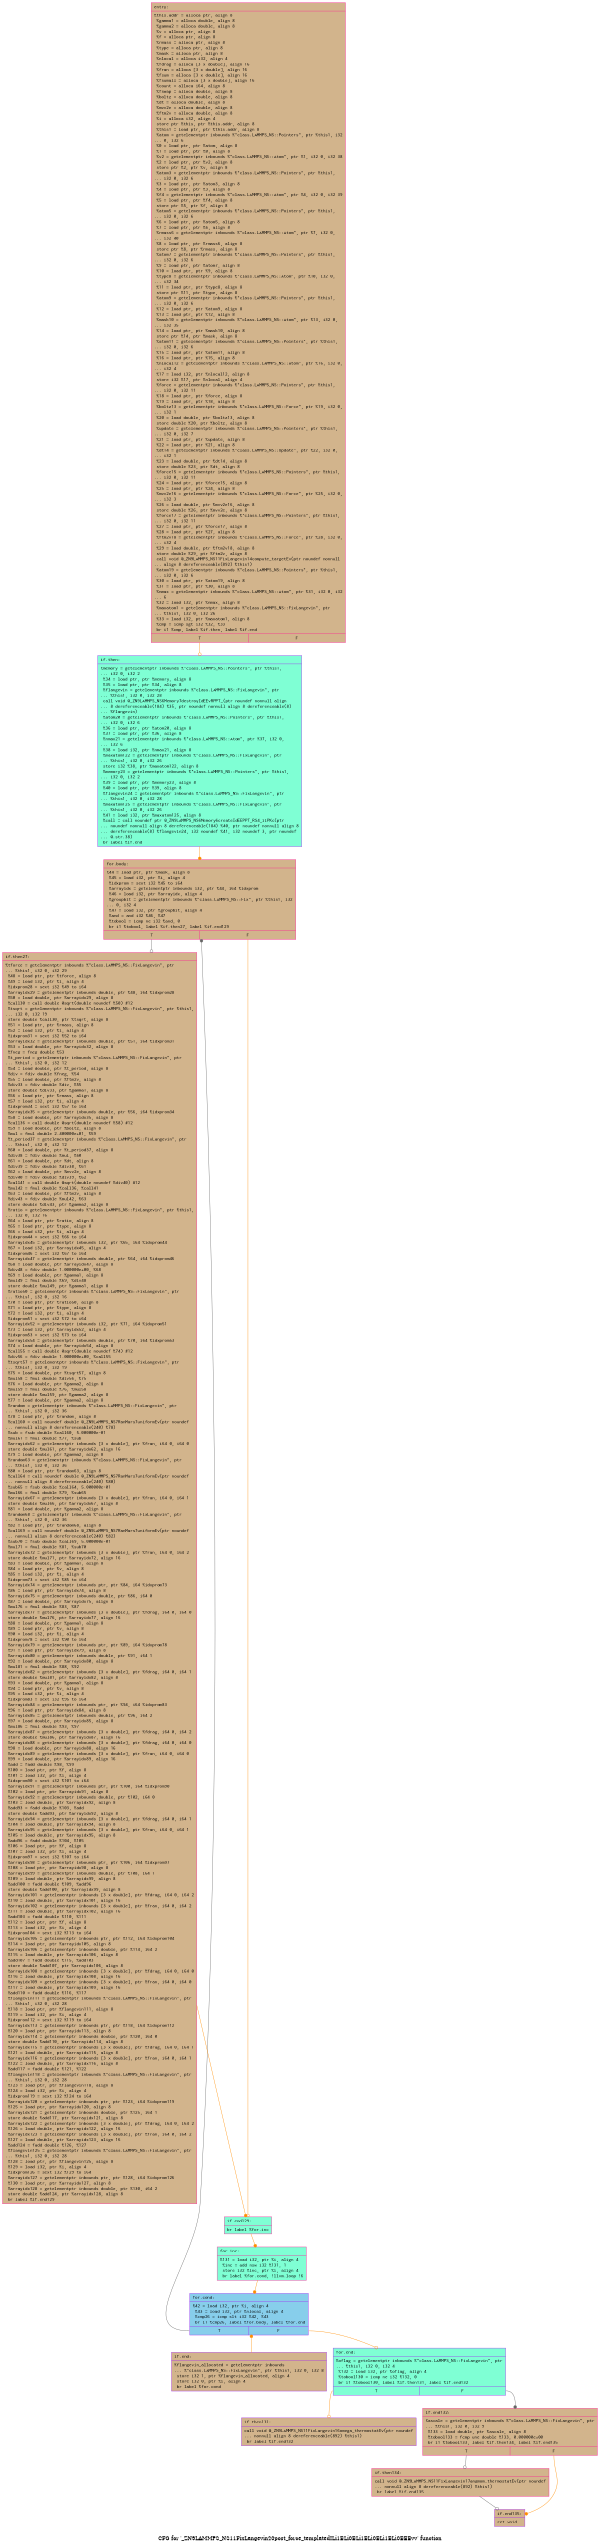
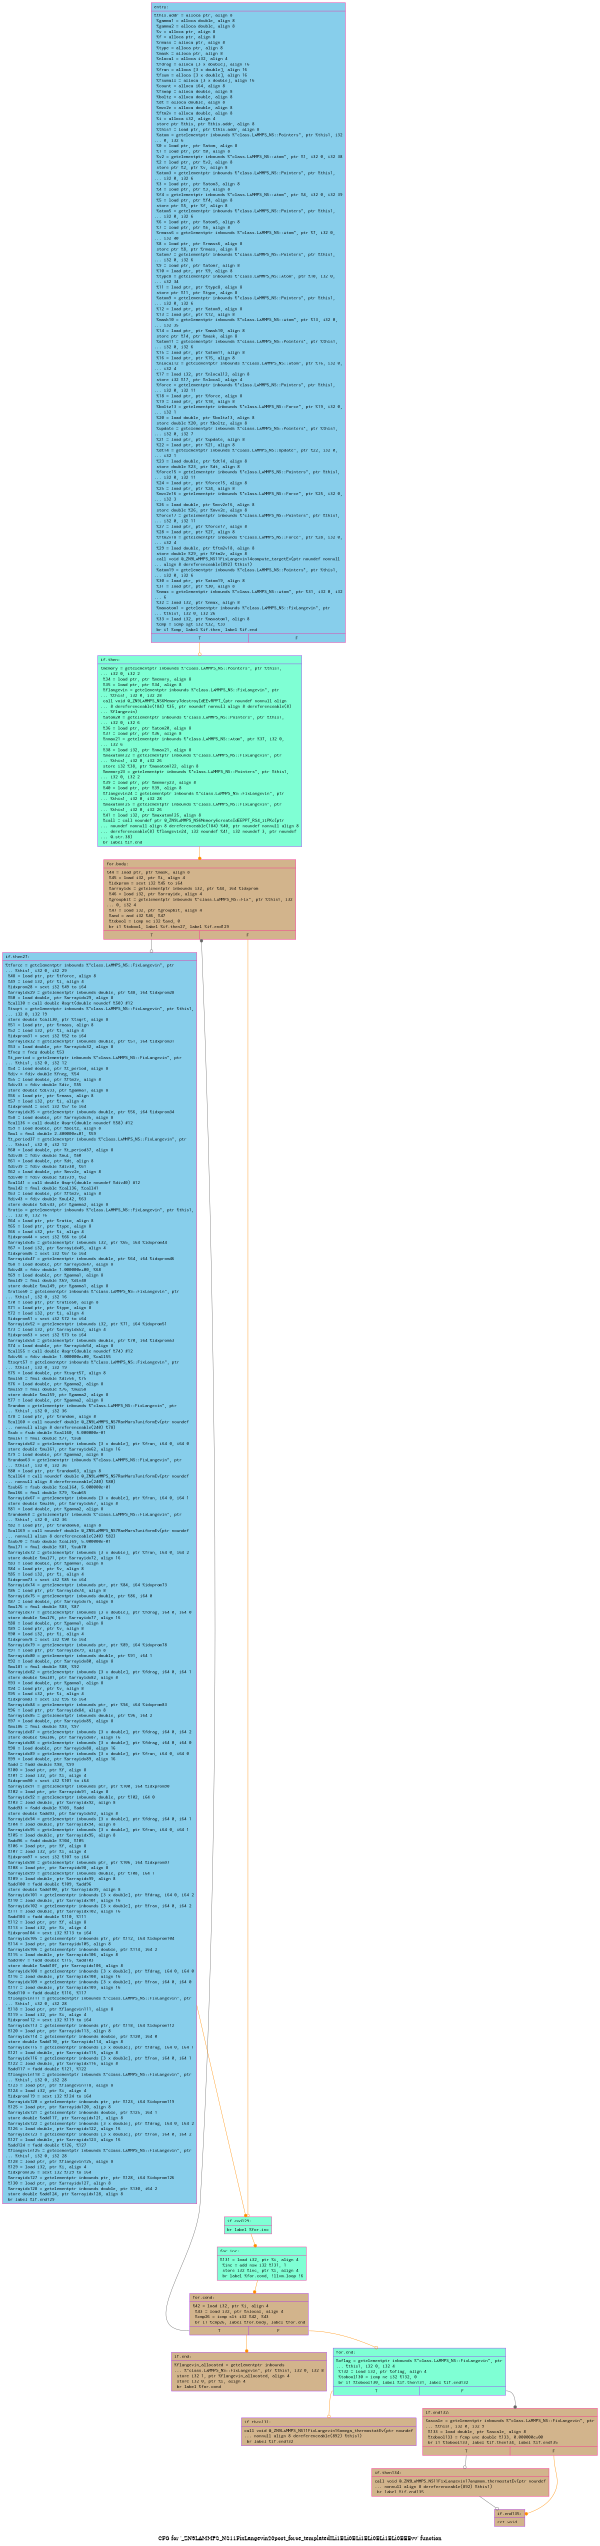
node "entry:": fillcolor tan -> skyblue
node "if.then27:": fillcolor tan -> skyblue
node "for.cond:": fillcolor skyblue -> tan
edge "if.end:" -> "for.cond:": reversed
